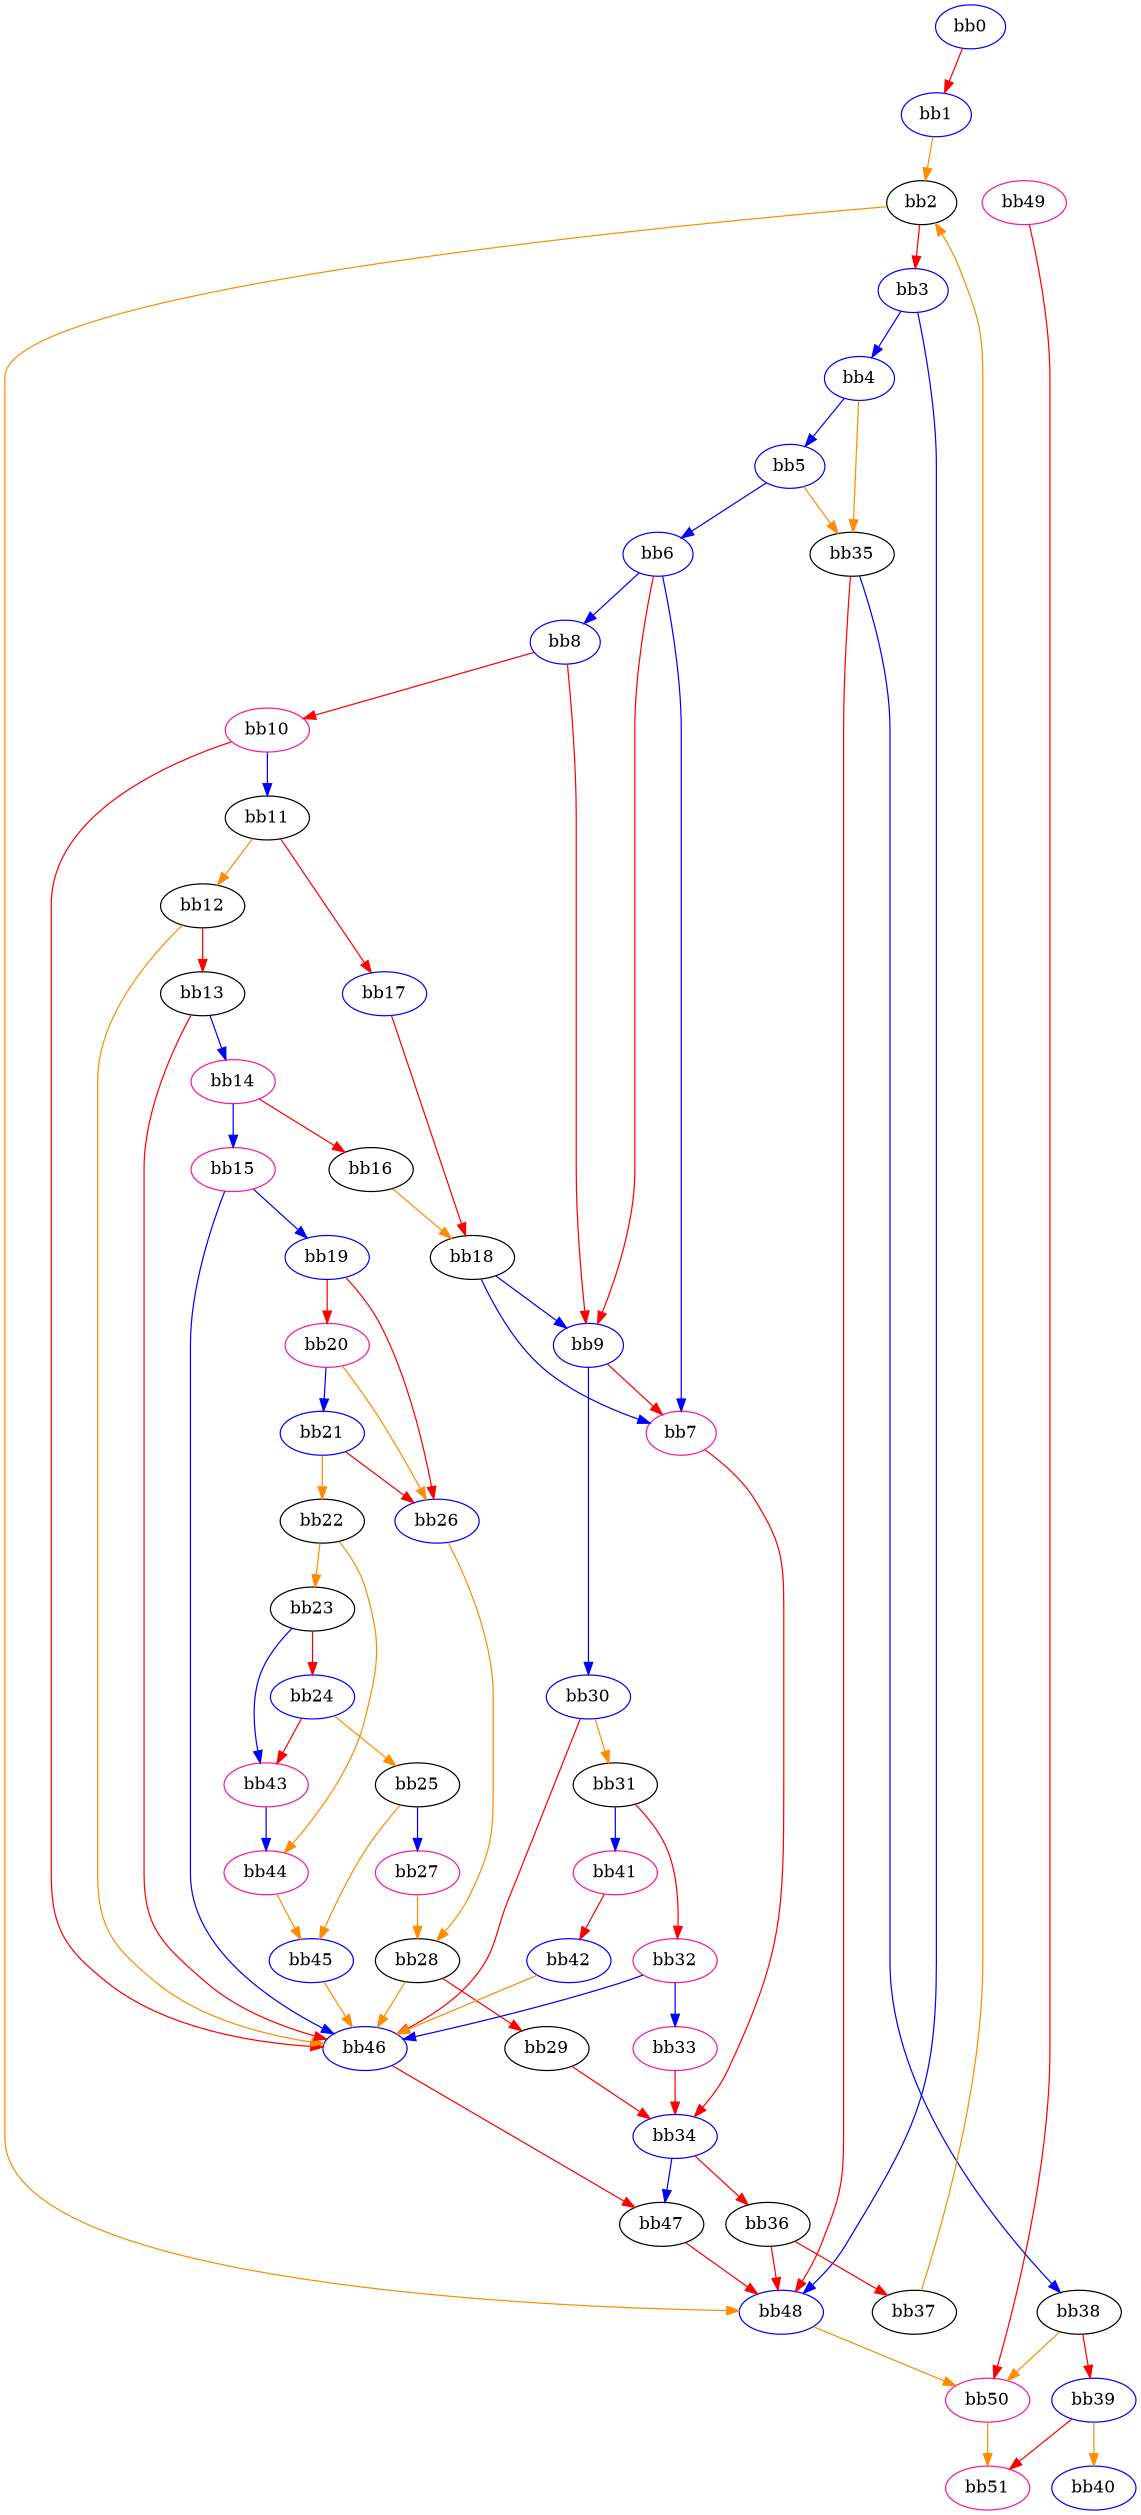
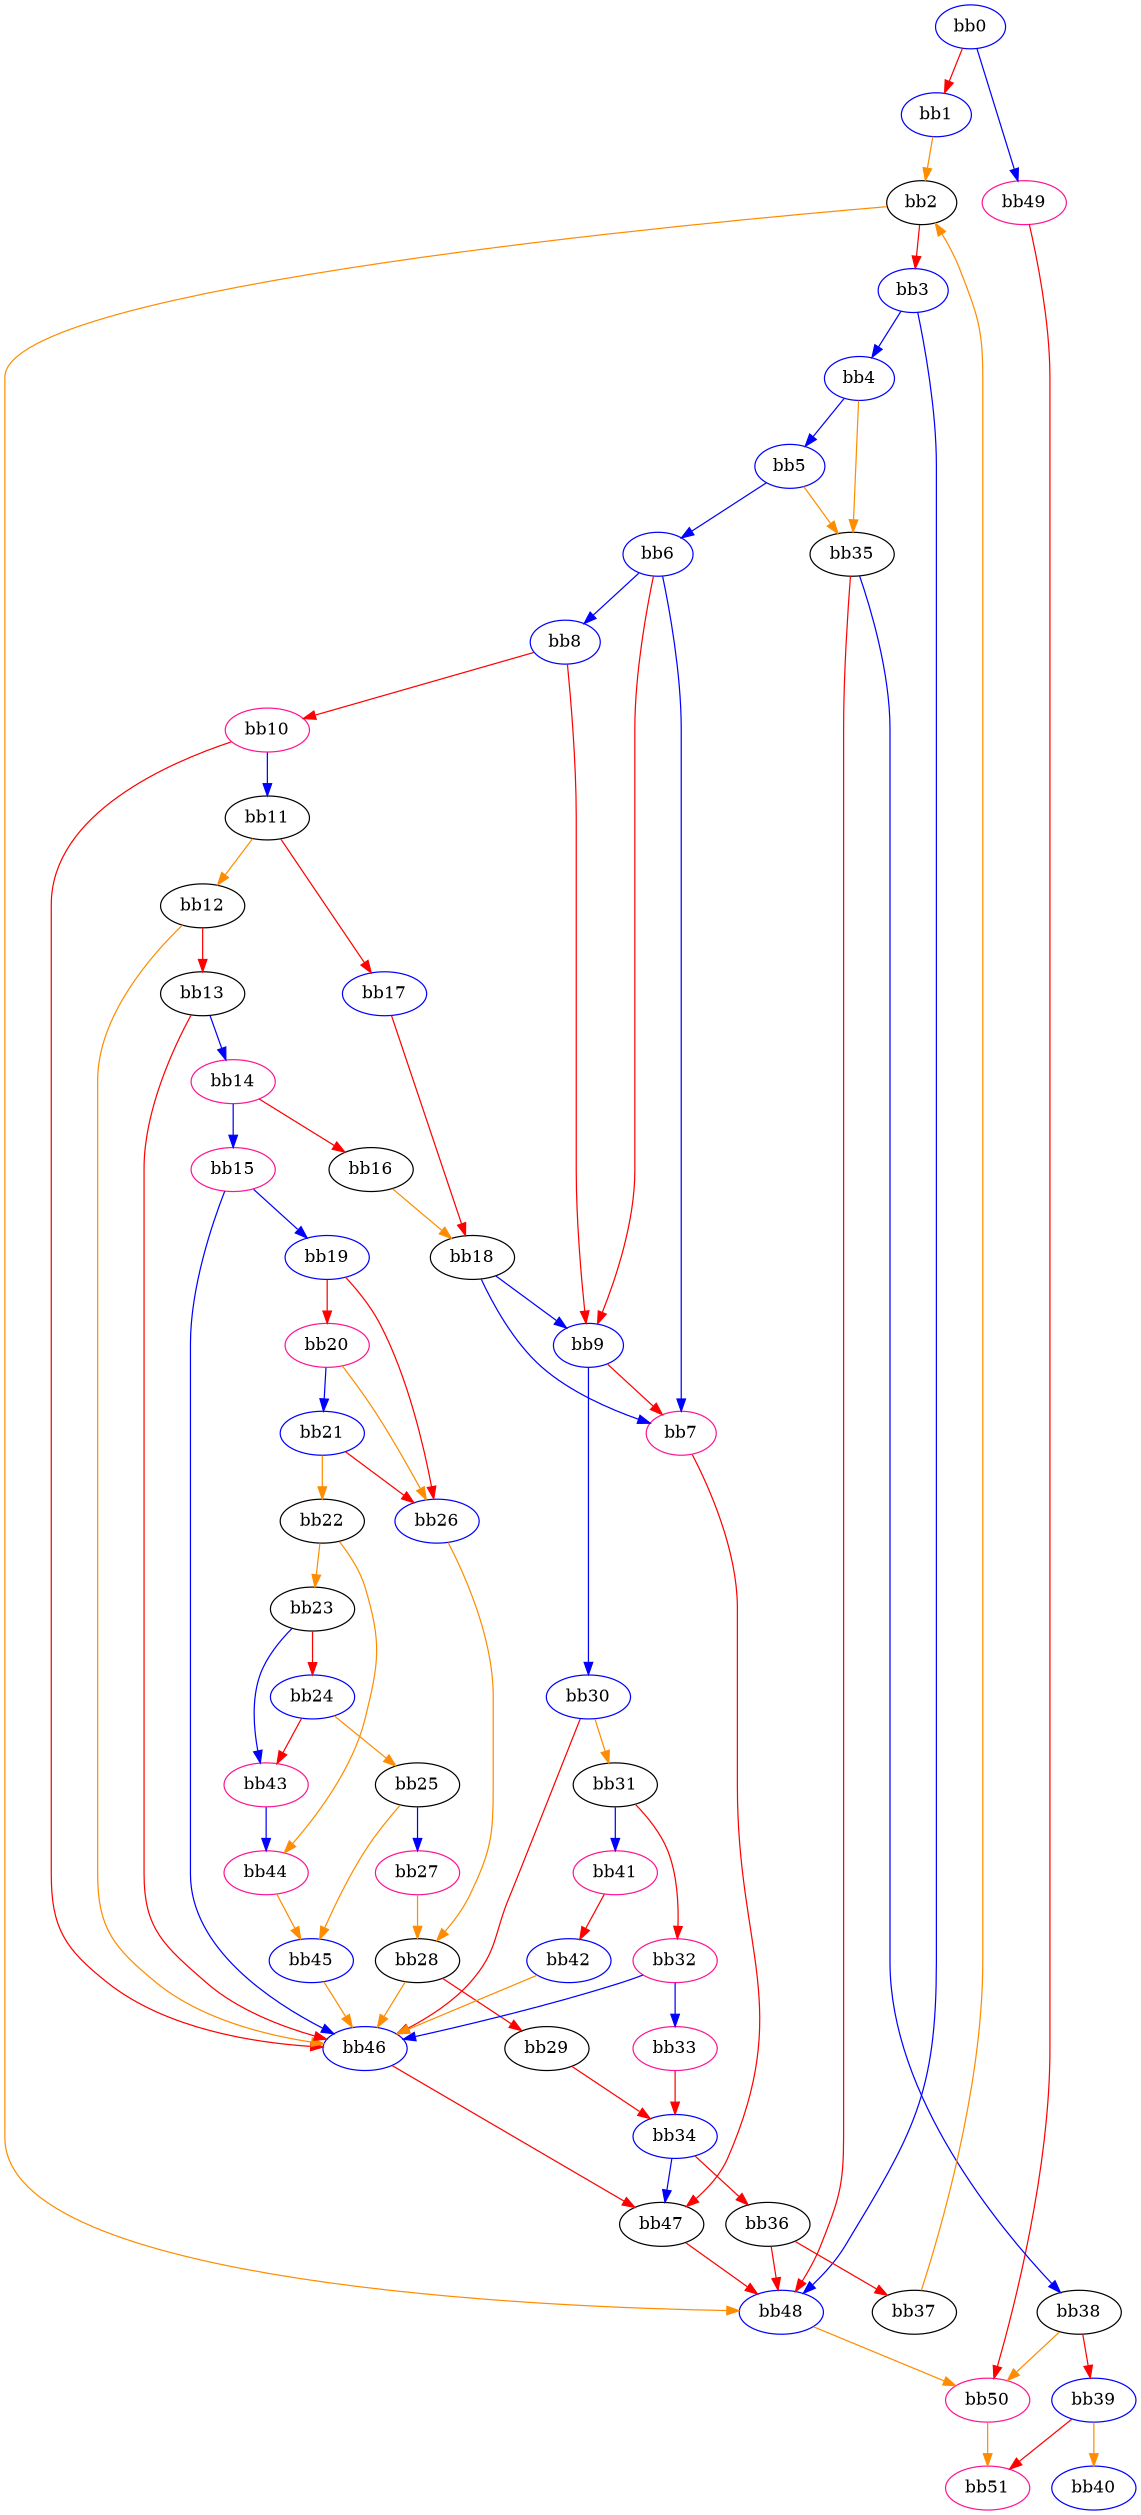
edge "bb0" -> "bb49": added
edge "bb7" -> "bb34": now "bb7" -> "bb47"
